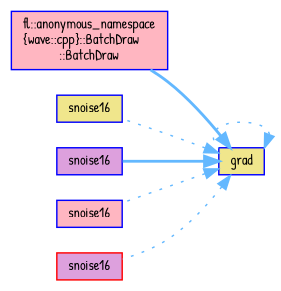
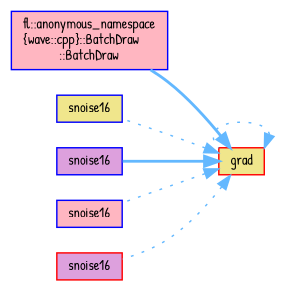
node "grad": color blue -> red
